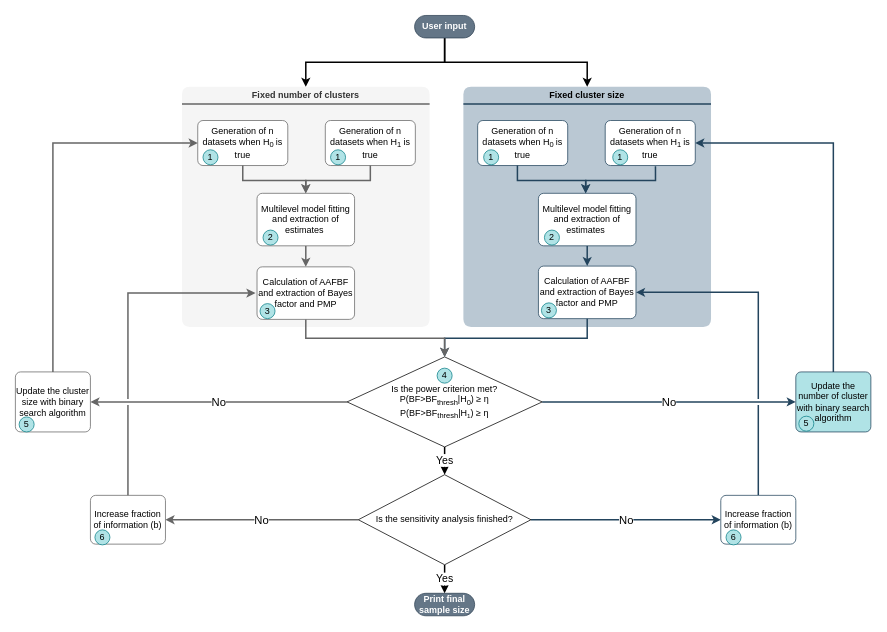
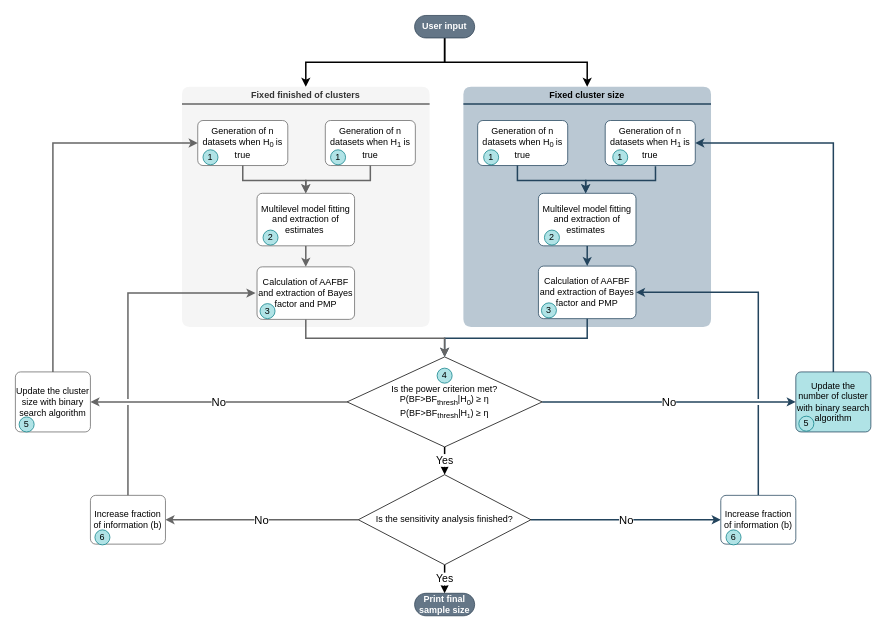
node "Fixed number of clusters": label "Fixed number of clusters" -> "Fixed finished of clusters"
